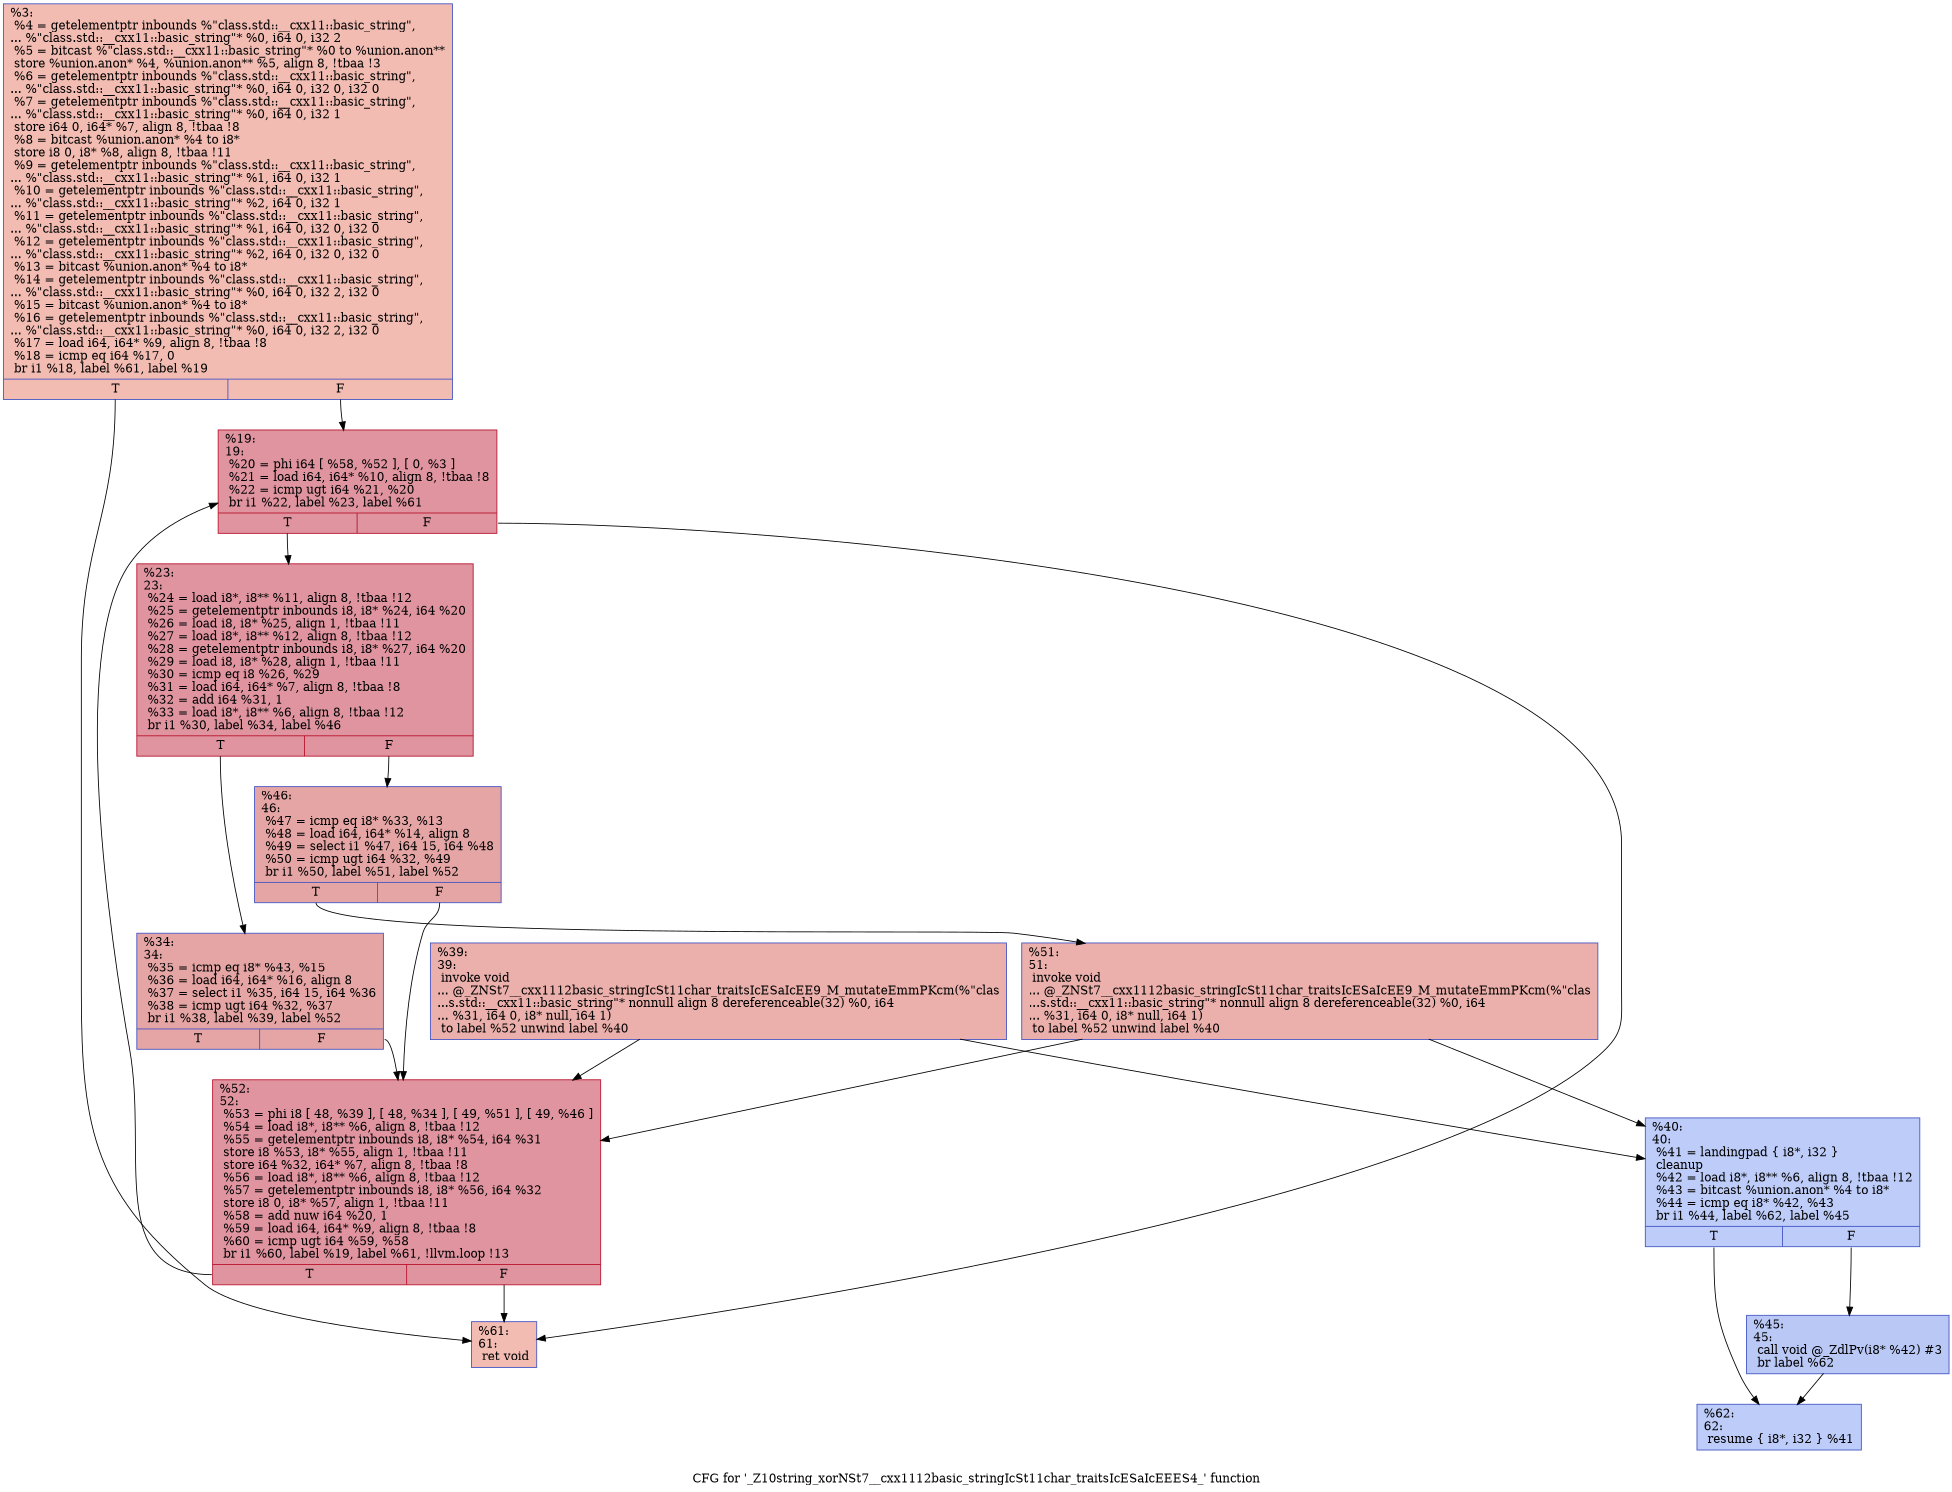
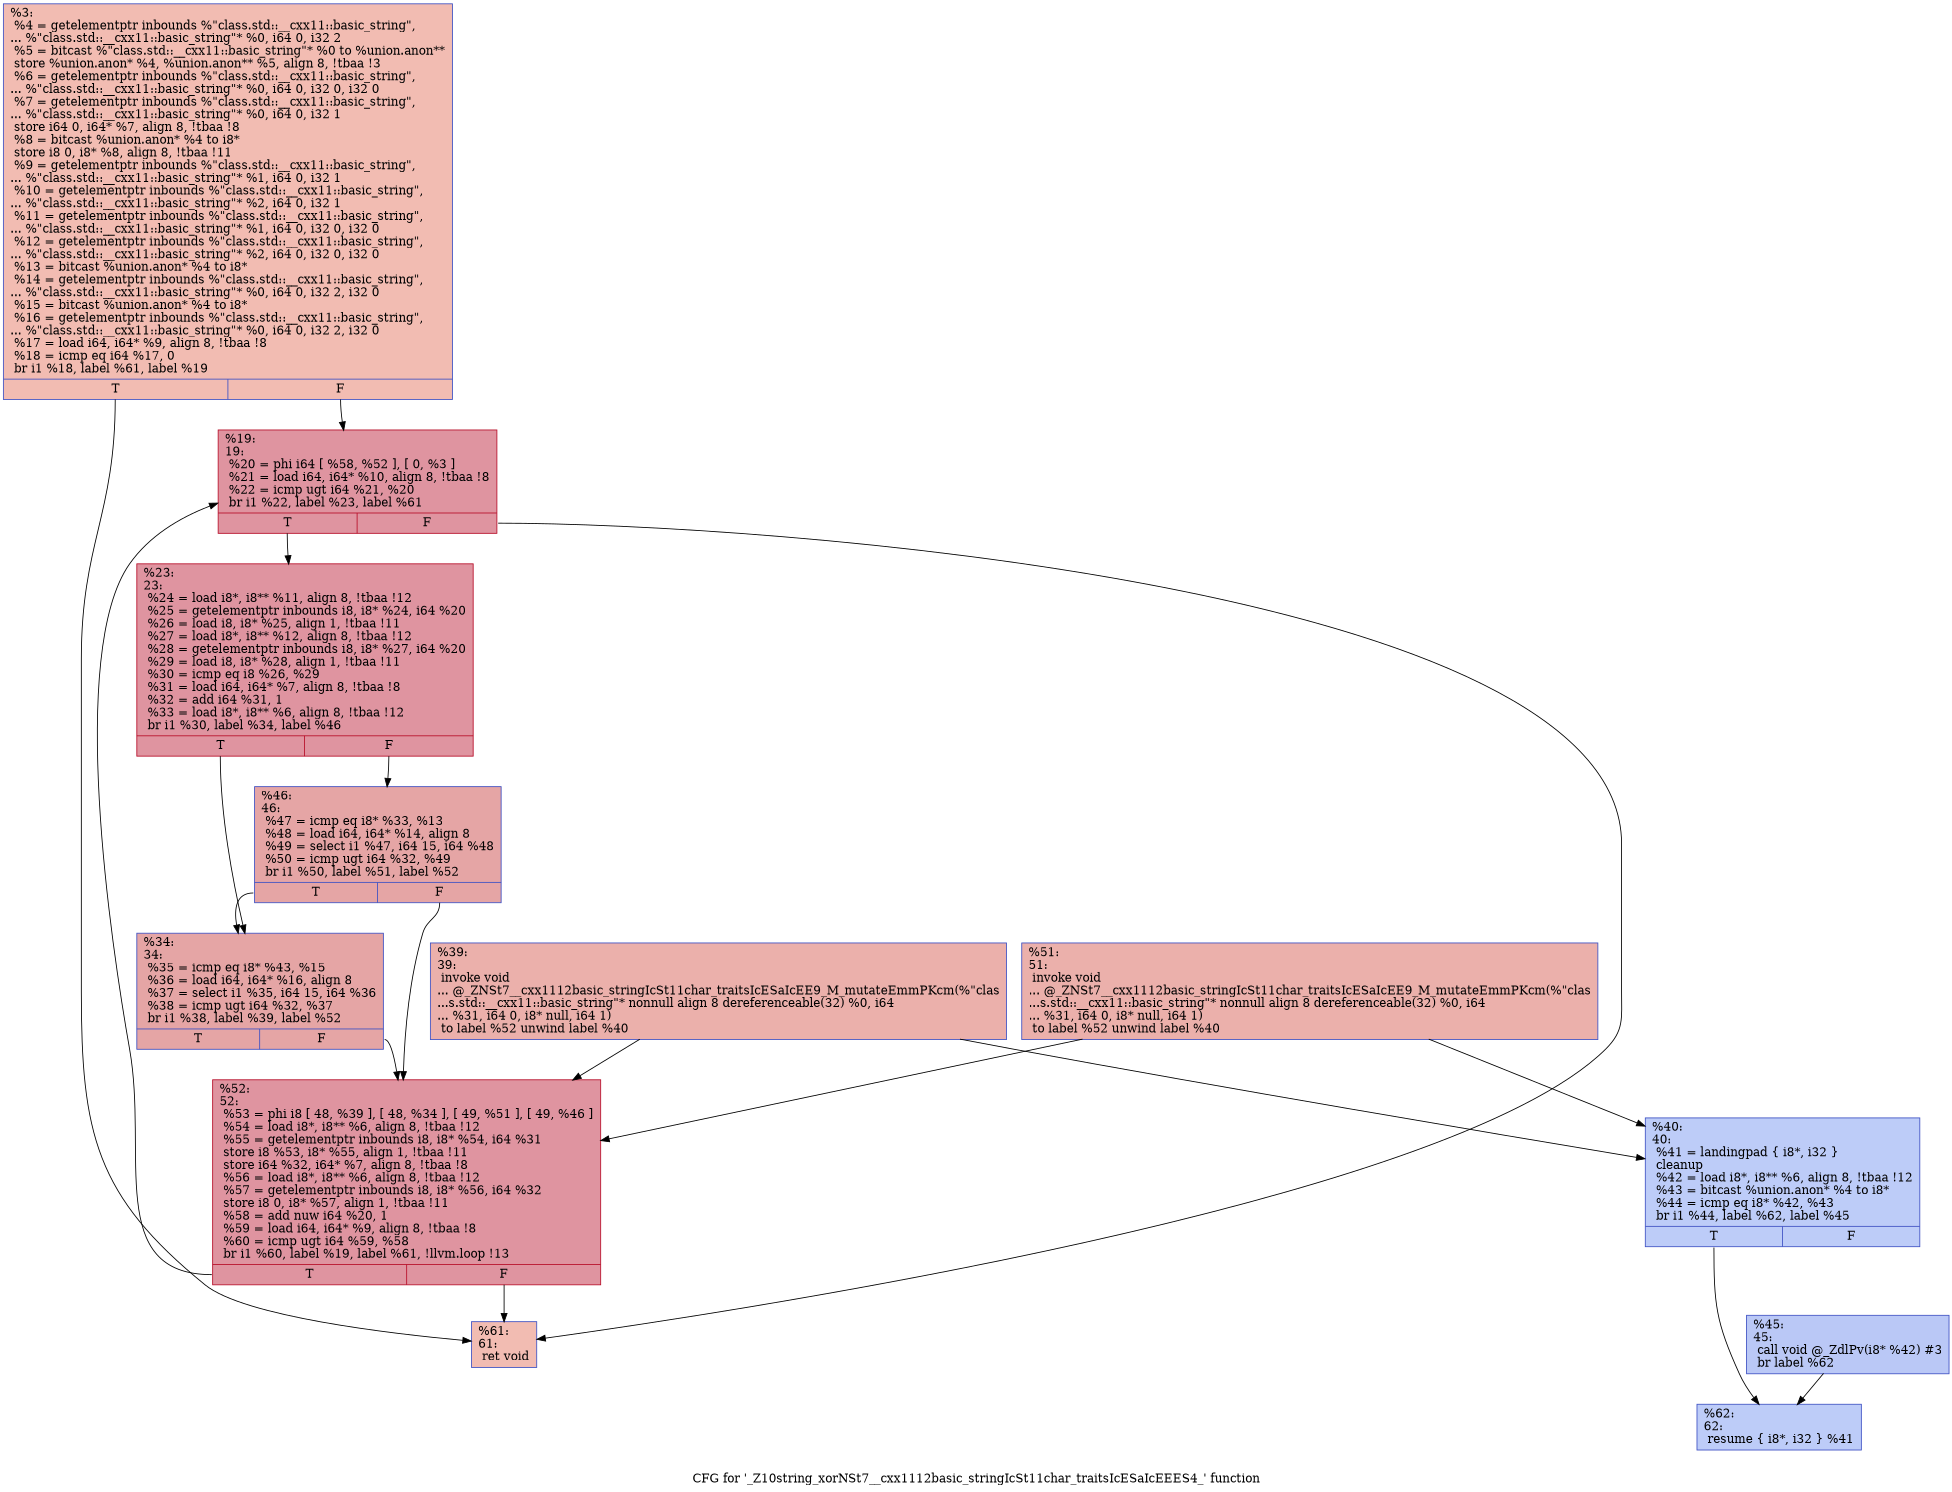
edge "%46:" -> "%51:": now "%46:" -> "%34:"
edge "%40:" -> "%45:": removed
